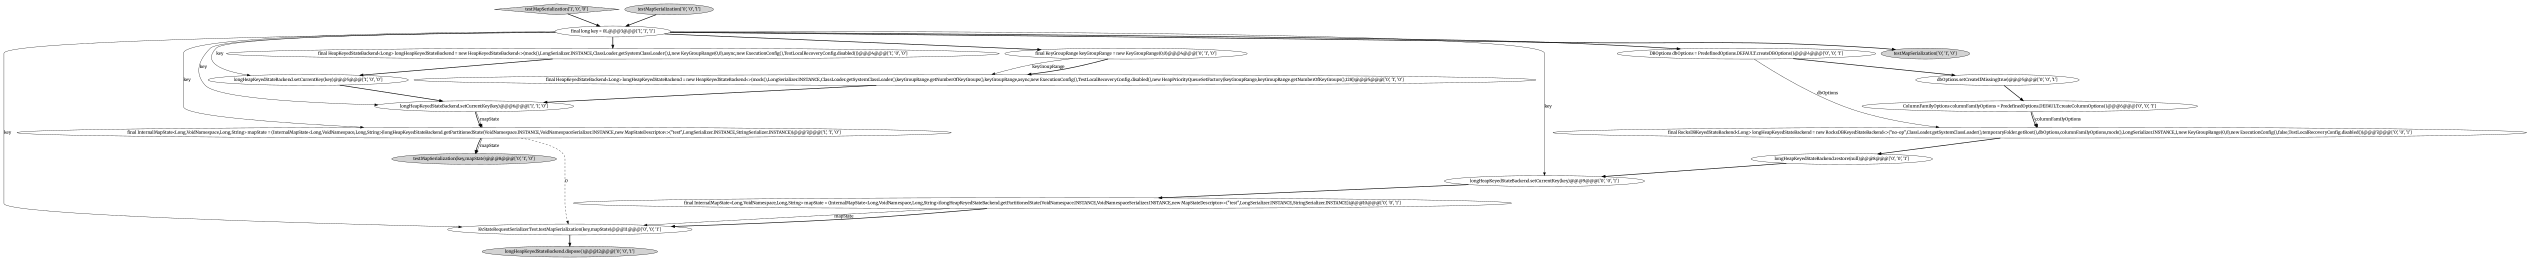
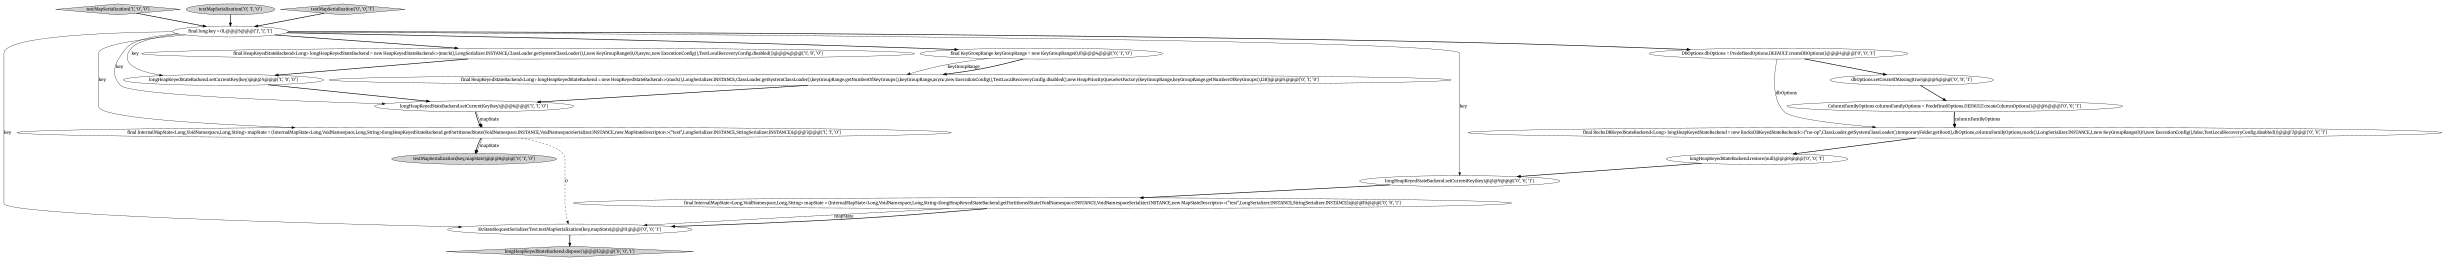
node "testMapSerialization['0', '0', '1']": shape ellipse -> diamond
edge "final long key = 0L@@@3@@@['1', '1', '1']" -> "testMapSerialization['0', '1', '0']": reversed
node "longHeapKeyedStateBackend.dispose()@@@12@@@['0', '0', '1']": shape ellipse -> diamond
